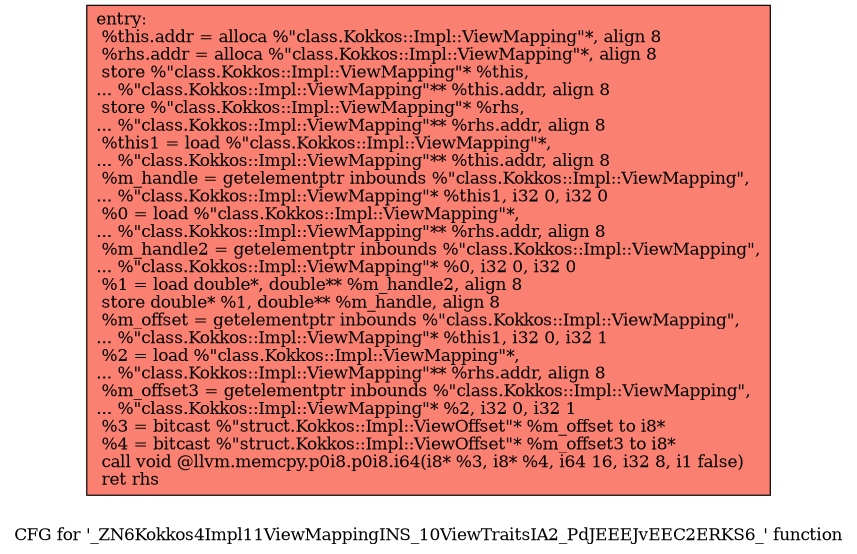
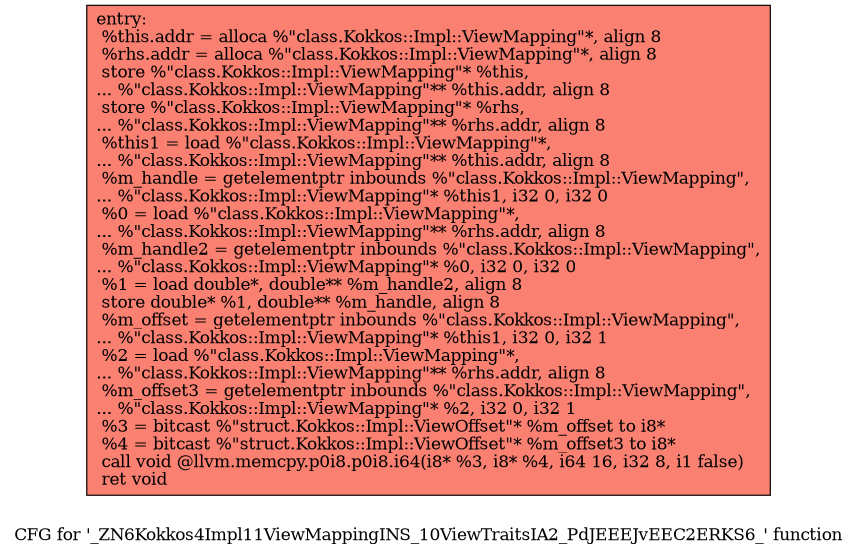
node "entry:": text "ret rhs" -> "ret void"
